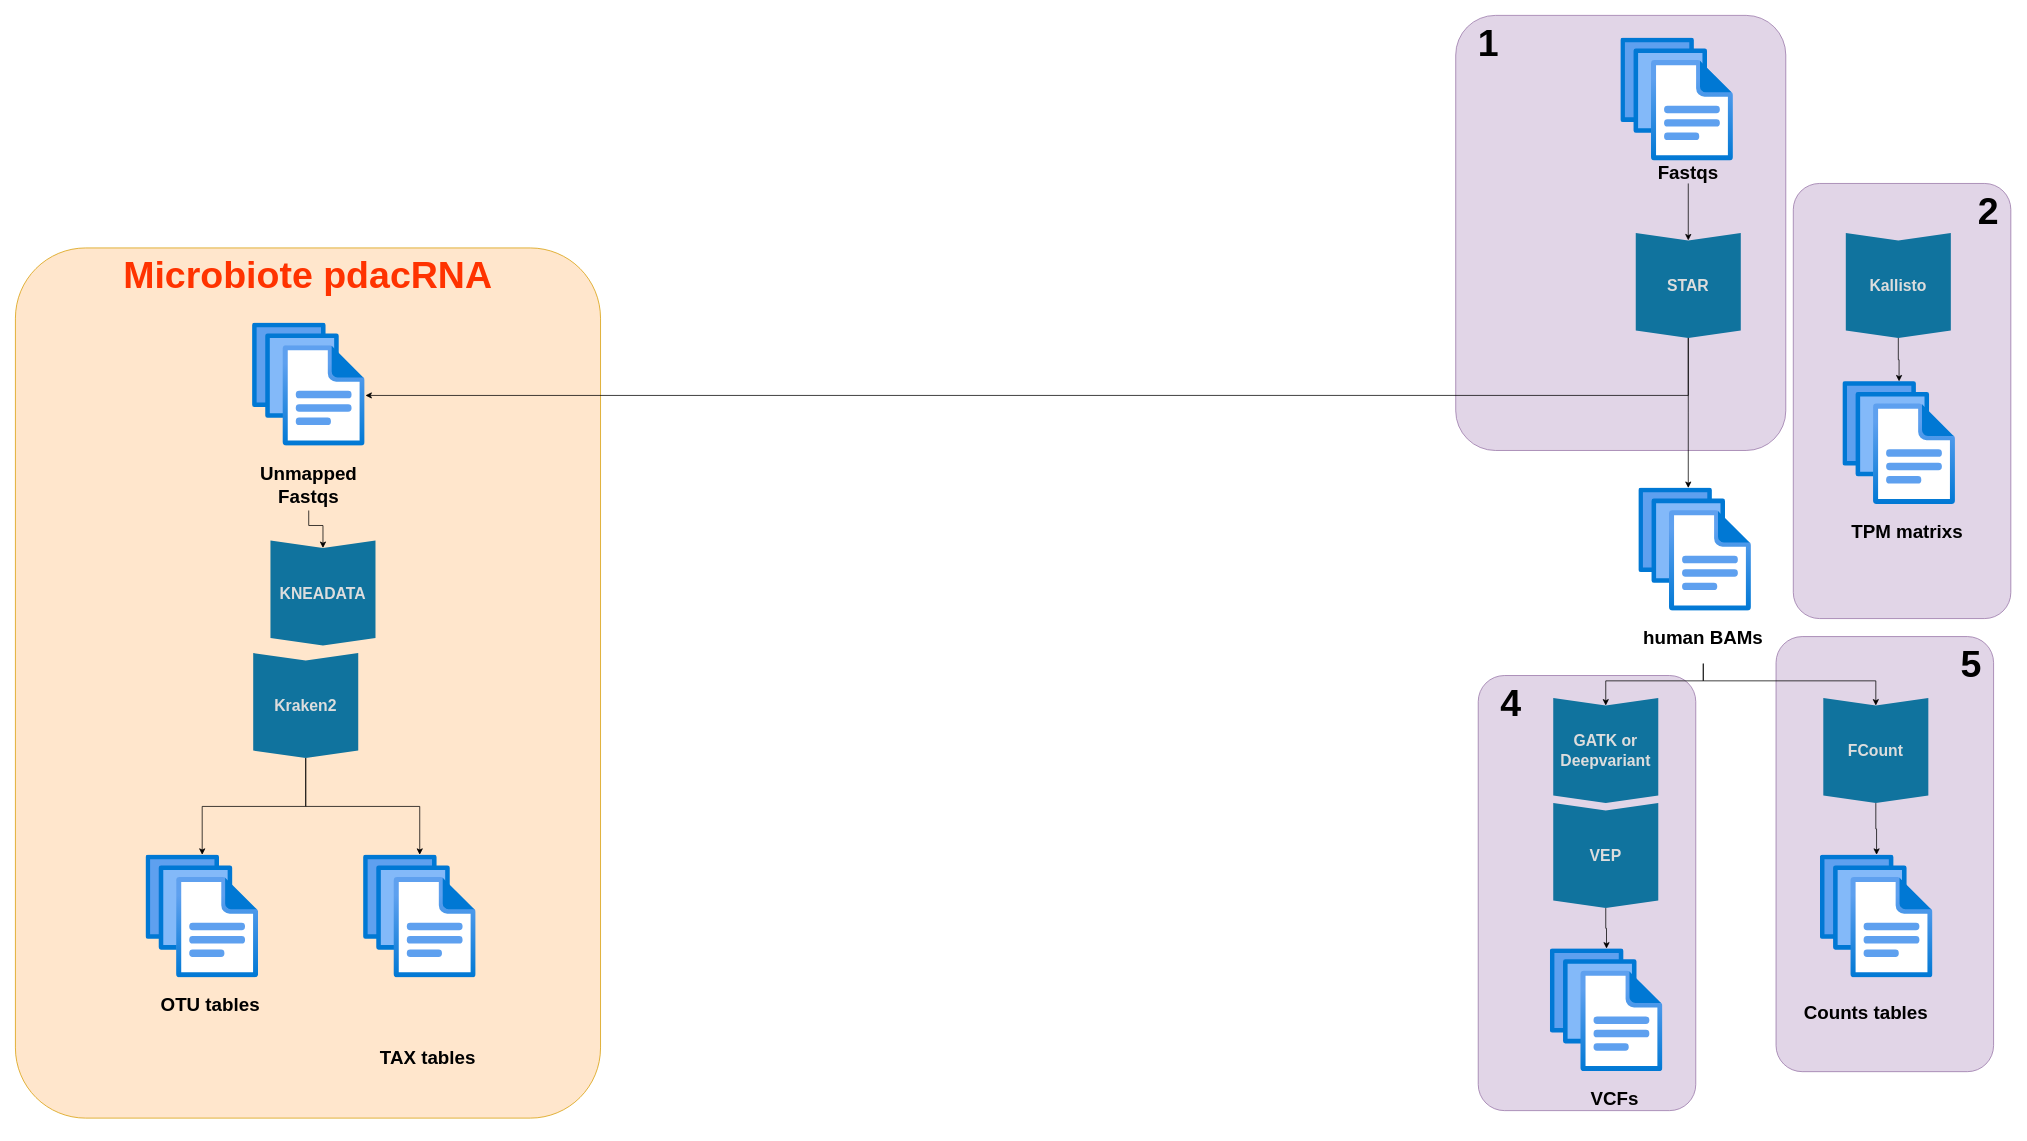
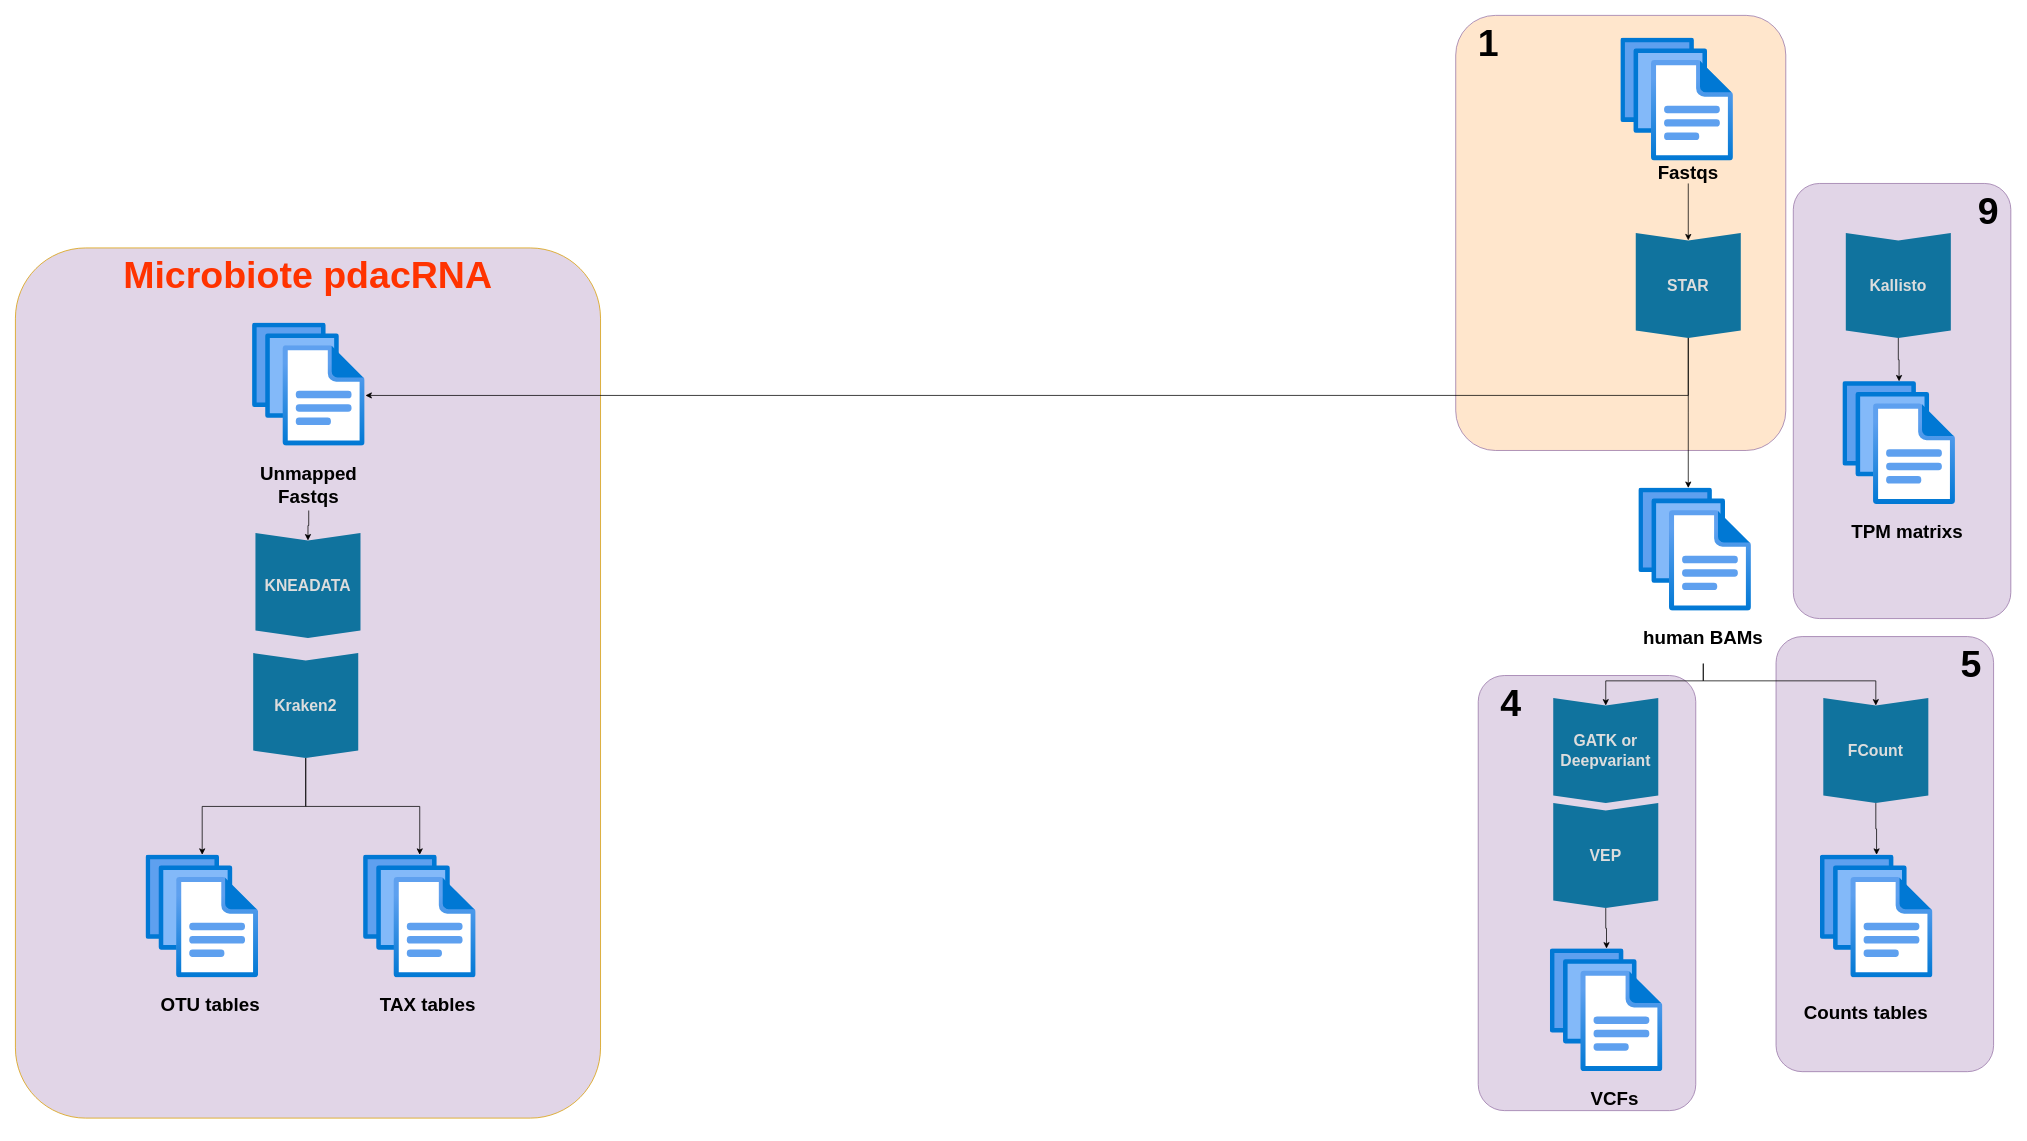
node "2": label "2" -> "9"
node "1": fillcolor #e1d5e7 -> #ffe6cc
node "Microbiote pdacRNA": fillcolor #ffe6cc -> #e1d5e7
node "KNEADATA": moved (323, 593) -> (308, 585)
node "TAX tables": moved (428, 1056) -> (428, 1004)
